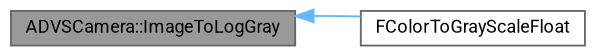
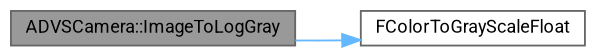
edge "FColorToGrayScaleFloat" -> "ADVSCamera::ImageToLogGray": reversed
